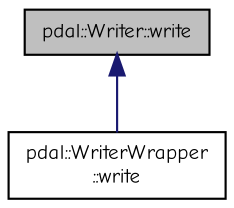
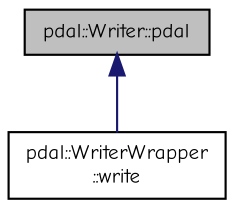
node "pdal::Writer::write": label "pdal::Writer::write" -> "pdal::Writer::pdal"
